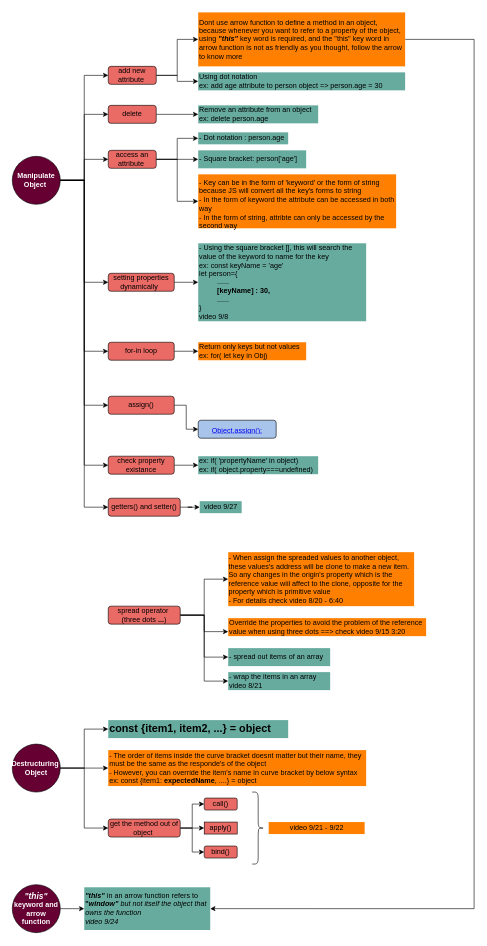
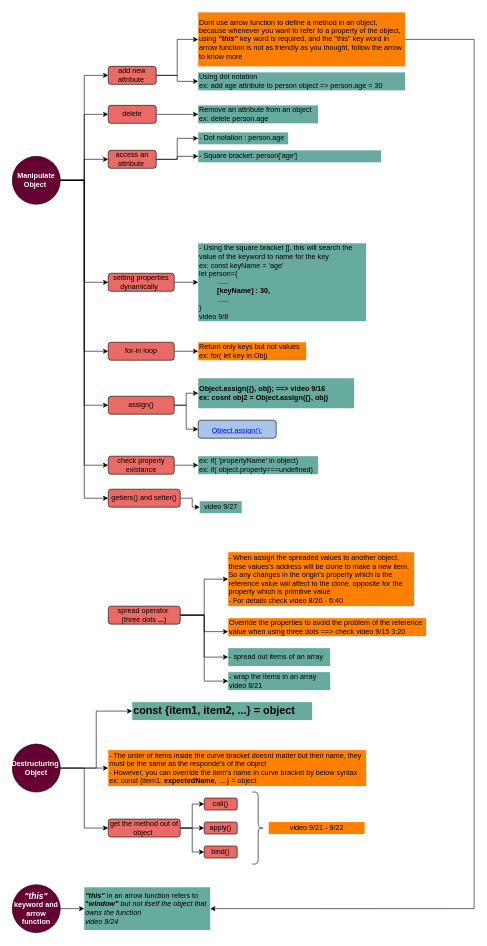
node "- Square bracket: person['age']": size 108x18 -> 183x12
edge "access an attribute" -> "- Key can be in the form of 'keyword' or the form of string because JS will convert all the key's forms to string - In the form of keyword the attribute can be accessed in both way - In the form of string, attribte can only be accessed by the second way": removed
node "- Key can be in the form of 'keyword' or the form of string because JS will convert all the key's forms to string - In the form of keyword the attribute can be accessed in both way - In the form of string, attribte can only be accessed by the second way": removed
edge "assign()" -> "Object.assign({}, obj); ==> video 9/16 ex: cosnt obj2 = Object.assign({}, obj)": added
node "Object.assign({}, obj); ==> video 9/16 ex: cosnt obj2 = Object.assign({}, obj)": added
node "getters() and setter()": moved (144, 507) -> (144, 498)
node "const {item1, item2, ...} = object": moved (198, 729) -> (222, 711)
node "apply()": shape rectangle -> rounded rectangle
